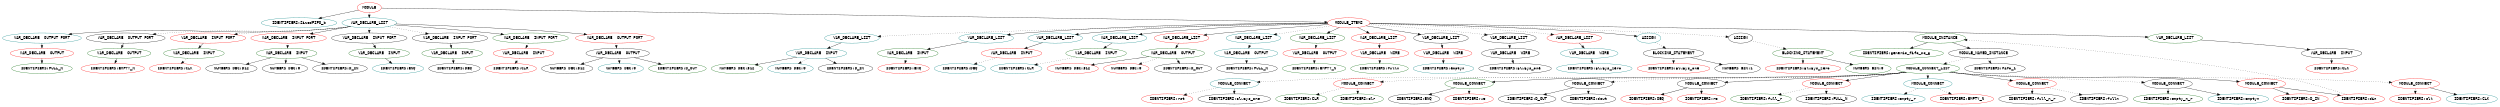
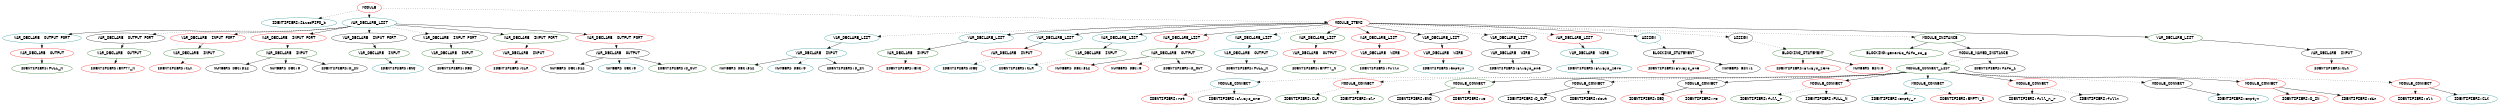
edge "MODULE" -> "IDENTIFIERS:SizedFIFO_b": style solid -> dotted
edge "MODULE" -> "MODULE_ITEMS": style solid -> dotted
node "IDENTIFIERS:generic_fifo_sc_g": label "IDENTIFIERS:generic_fifo_sc_g" -> "BLOCKING:generic_fifo_sc_g"
edge "IDENTIFIERS:din" -> "MODULE_INSTANCE": now "MODULE_ITEMS" -> "MODULE_INSTANCE"
node "NUMBERS BIN:0": color darkgreen -> red
node "IDENTIFIERS:empty_n_r": removed
